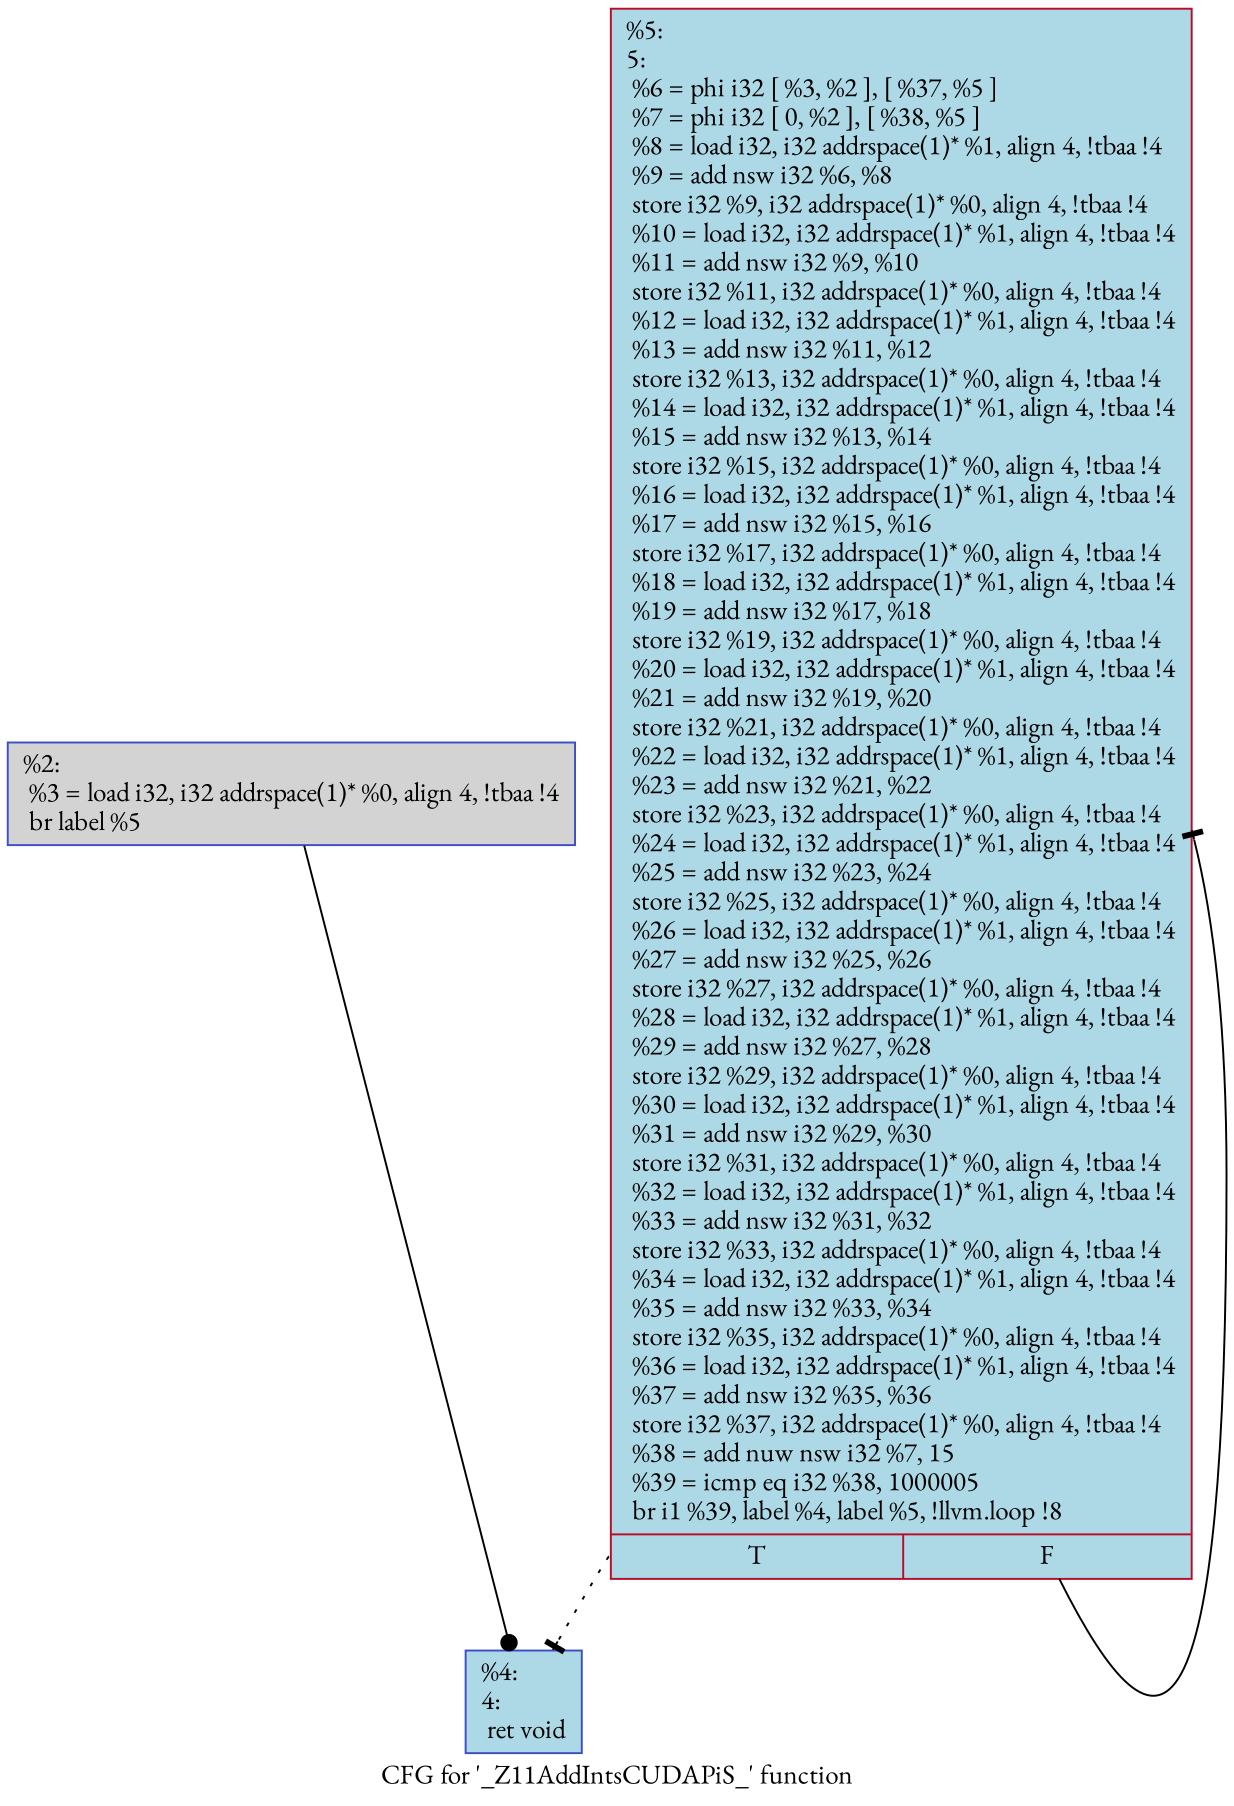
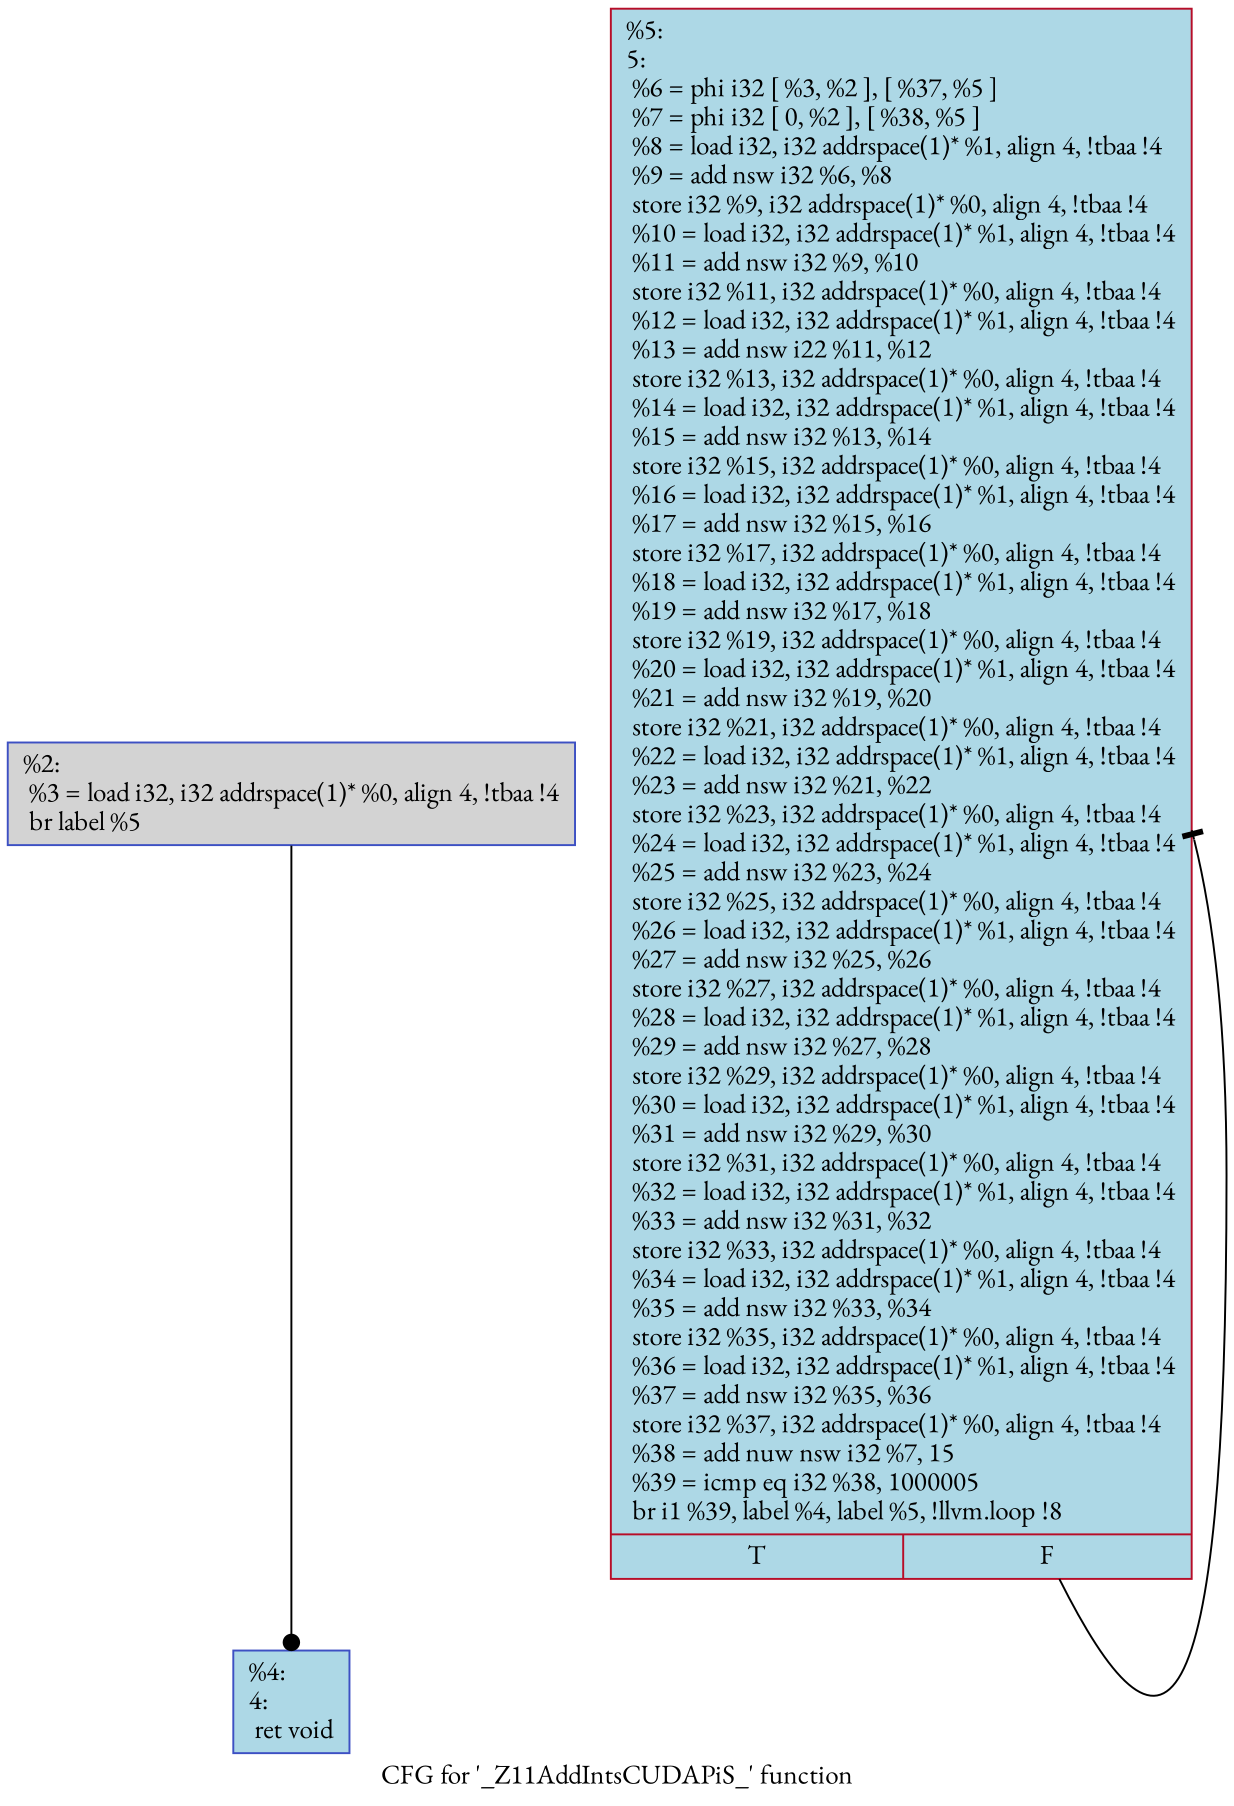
node "%5:": text "%13 = add nsw i32 %11, %12" -> "%13 = add nsw i22 %11, %12"
edge "%5:" -> "%4:": removed
